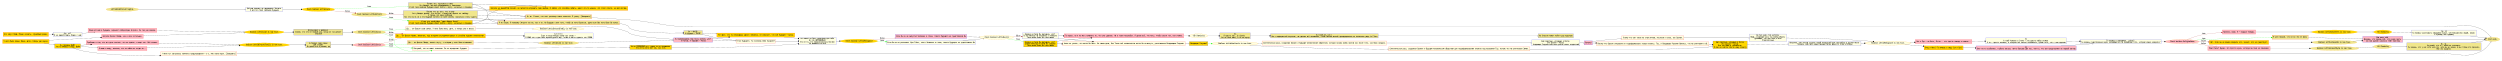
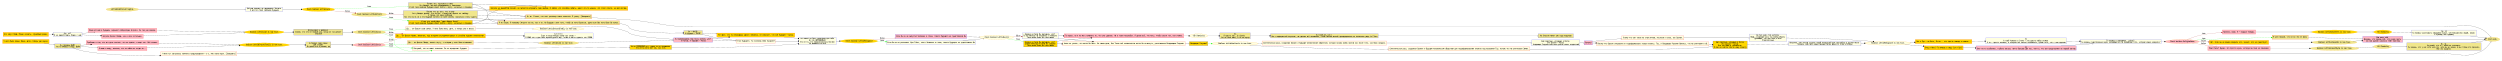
node "Но Энтрати может пойти куда подальше": label "Но Энтрати может пойти куда подальше" -> "Но Энтрати может уже куда подальше"
edge "У него была семья. Жена, дети, теперь уже внуки." -> "Энтрати бросил Лойда, как и всех остальных.": now "¿Ay, sí? Я не видела здесь Лоида с ним" -> "Энтрати бросил Лойда, как и всех остальных."
node "Сол и Луа — не боги, Лэтти... это просто звезда и камень...": fillcolor lightpink -> gold
node "Ты говоришь БЫЛИ Что ты имеешь в виду, БЫЛИ": fillcolor gold -> khaki
